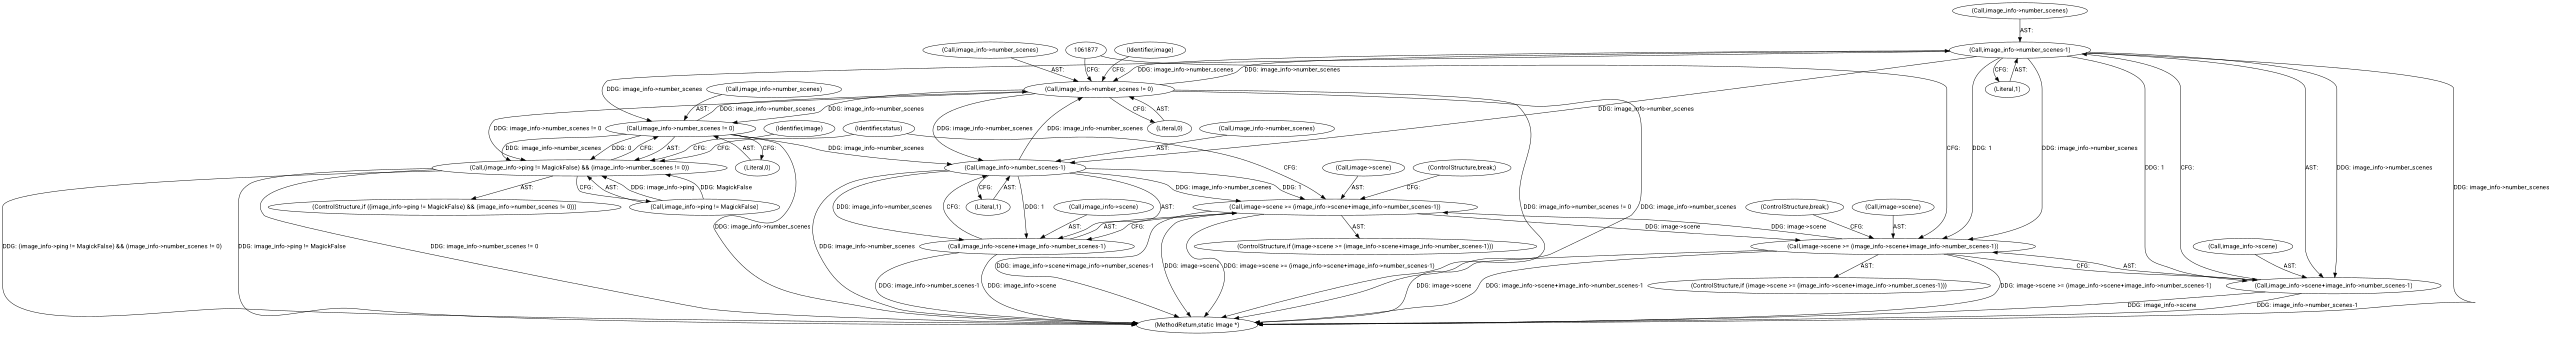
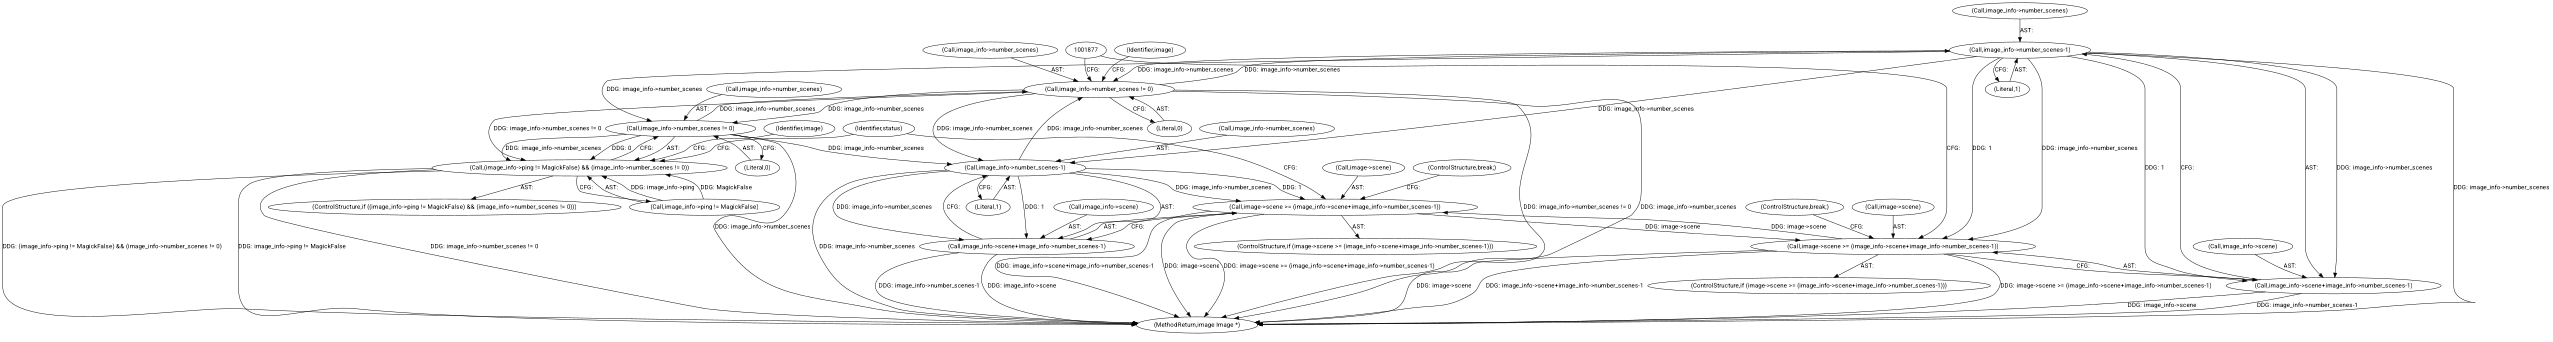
node "1061877": label "1061877" -> "1001877"
node "(MethodReturn,static Image *)": label "(MethodReturn,static Image *)" -> "(MethodReturn,image Image *)"
